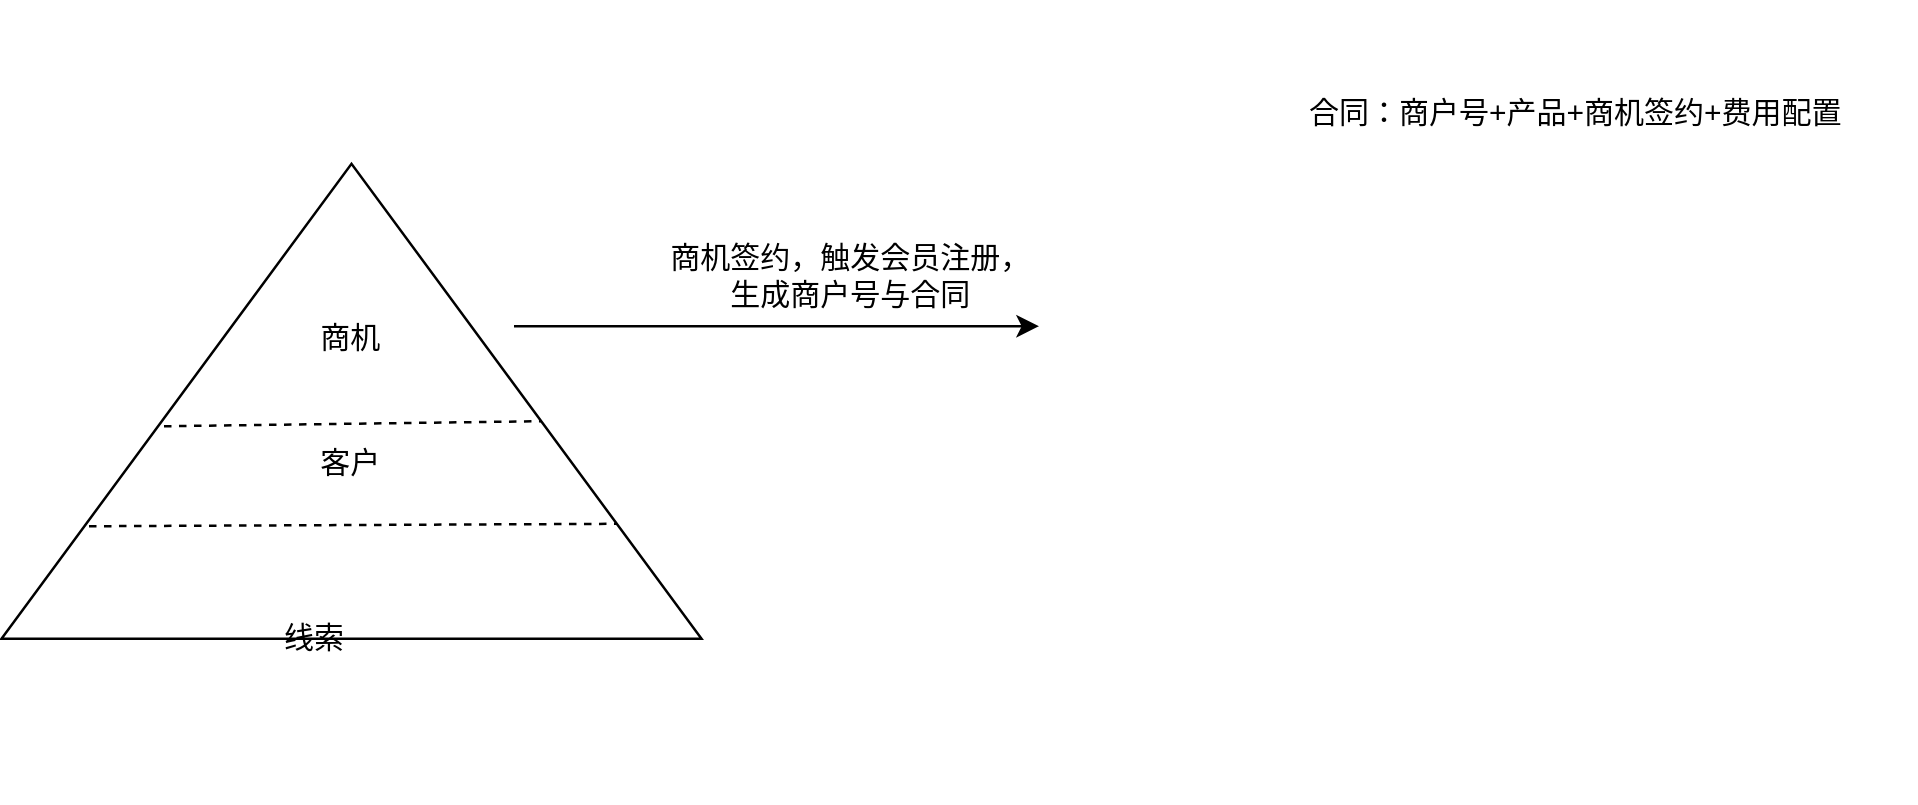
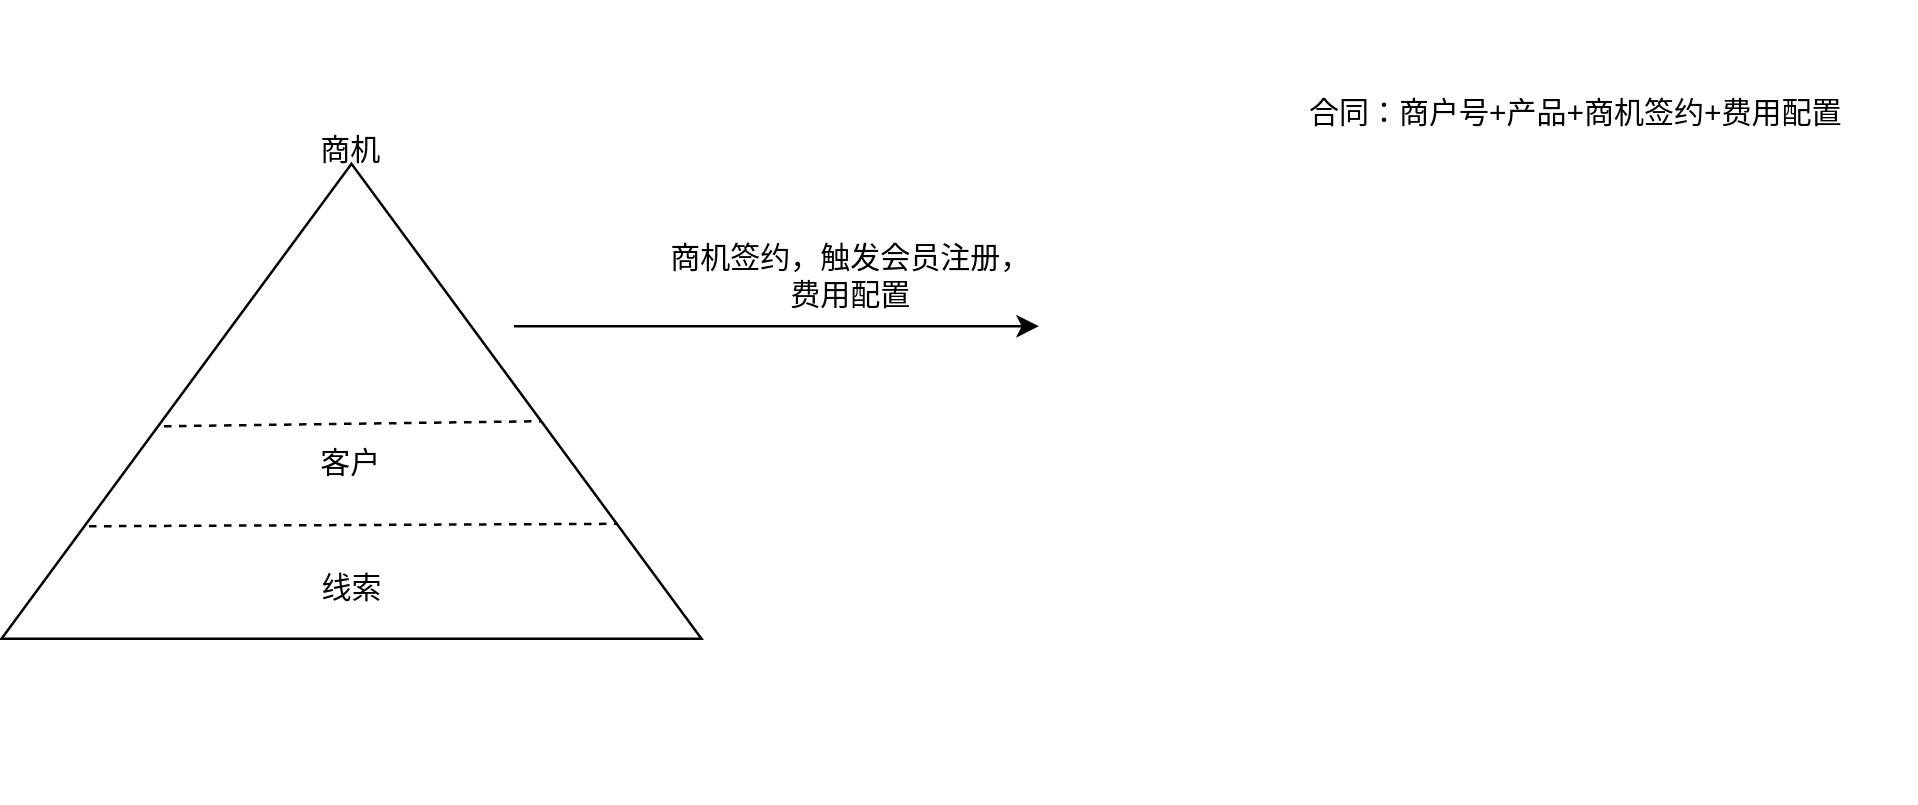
node "商机签约，触发会员注册，生成商户号与合同": label "商机签约，触发会员注册，生成商户号与合同" -> "商机签约，触发会员注册，费用配置"
node "商机": moved (351, 339) -> (351, 151)
node "线索": moved (314, 639) -> (351, 589)
